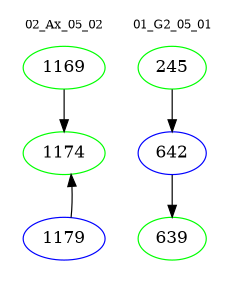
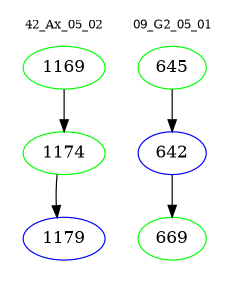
cluster "02_Ax_05_02": label "02_Ax_05_02" -> "42_Ax_05_02"
cluster "01_G2_05_01": label "01_G2_05_01" -> "09_G2_05_01"
node "245": label "245" -> "645"
edge "1179" -> "1174": reversed
node "639": label "639" -> "669"
